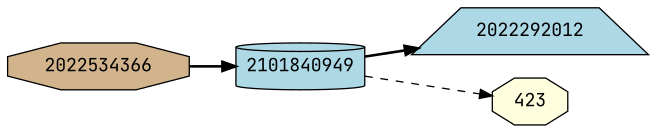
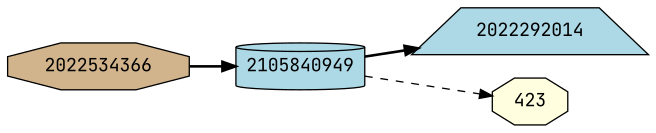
node "2022292012": label "2022292012" -> "2022292014"
node "2101840949": label "2101840949" -> "2105840949"
